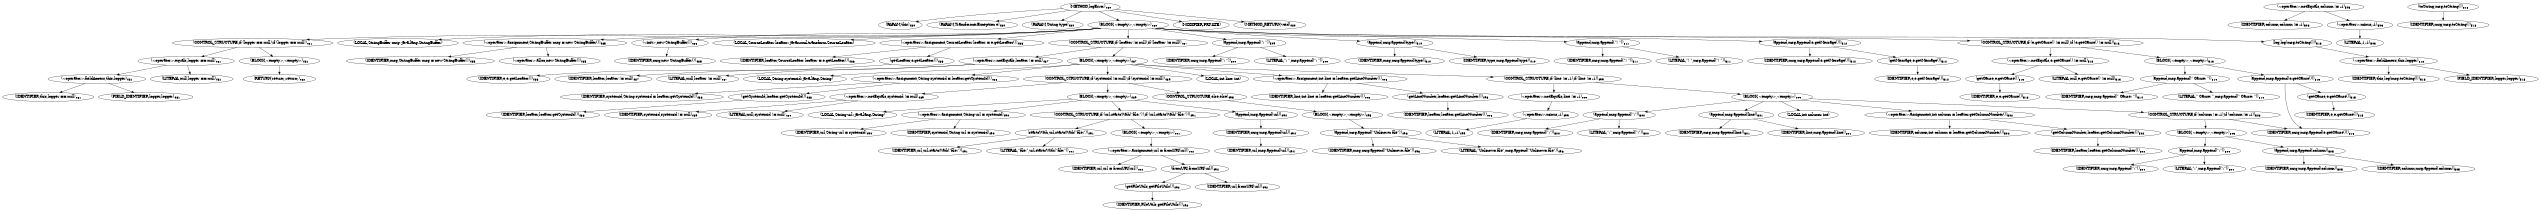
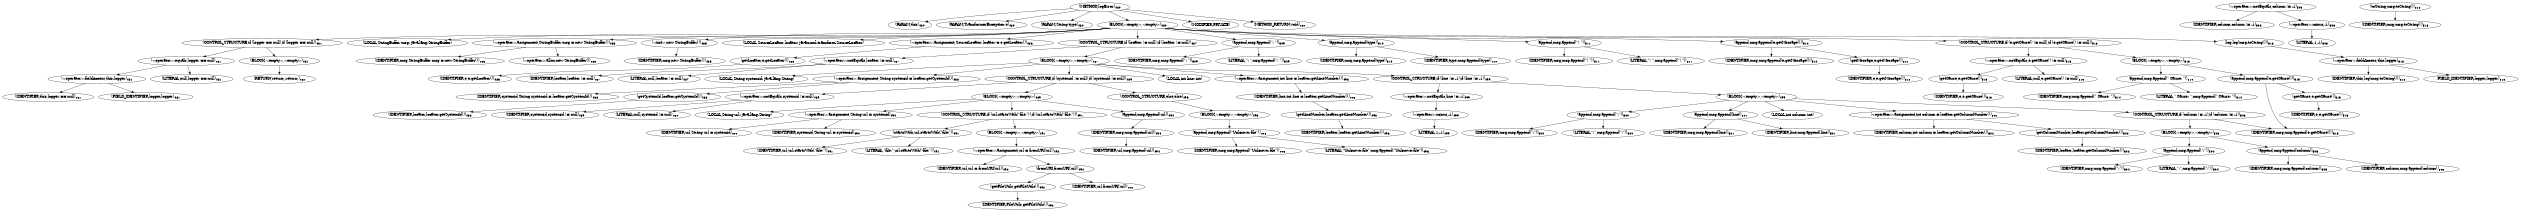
node "(IDENTIFIER,locator,SourceLocator locator = e.getLocator())": removed
edge "(<operator>.assignment,int line = locator.getLineNumber())" -> "(getLineNumber,locator.getLineNumber())": now "(IDENTIFIER,line,int line = locator.getLineNumber())" -> "(getLineNumber,locator.getLineNumber())"
